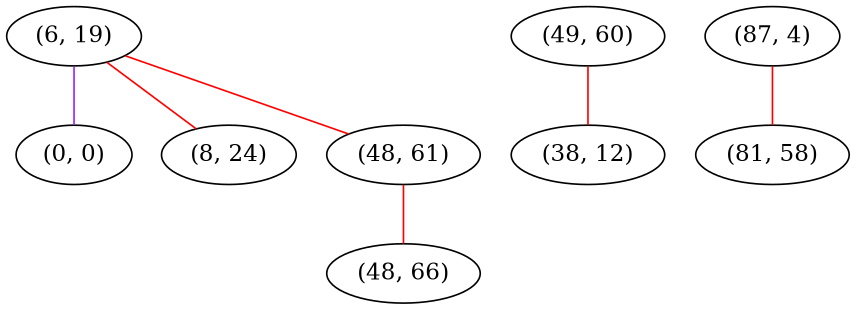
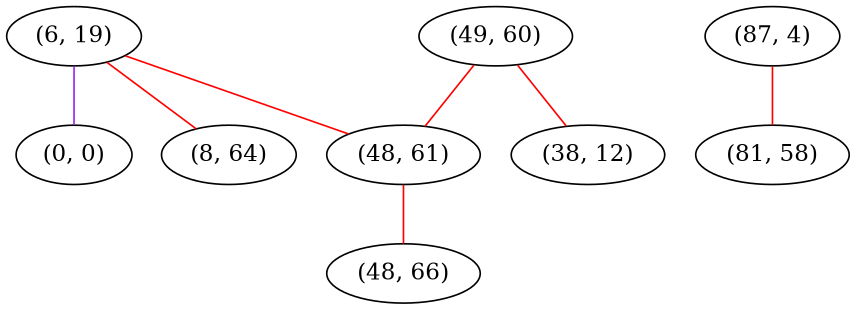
edge "(49, 60)" -- "(48, 61)": added
node "(8, 24)": label "(8, 24)" -> "(8, 64)"
